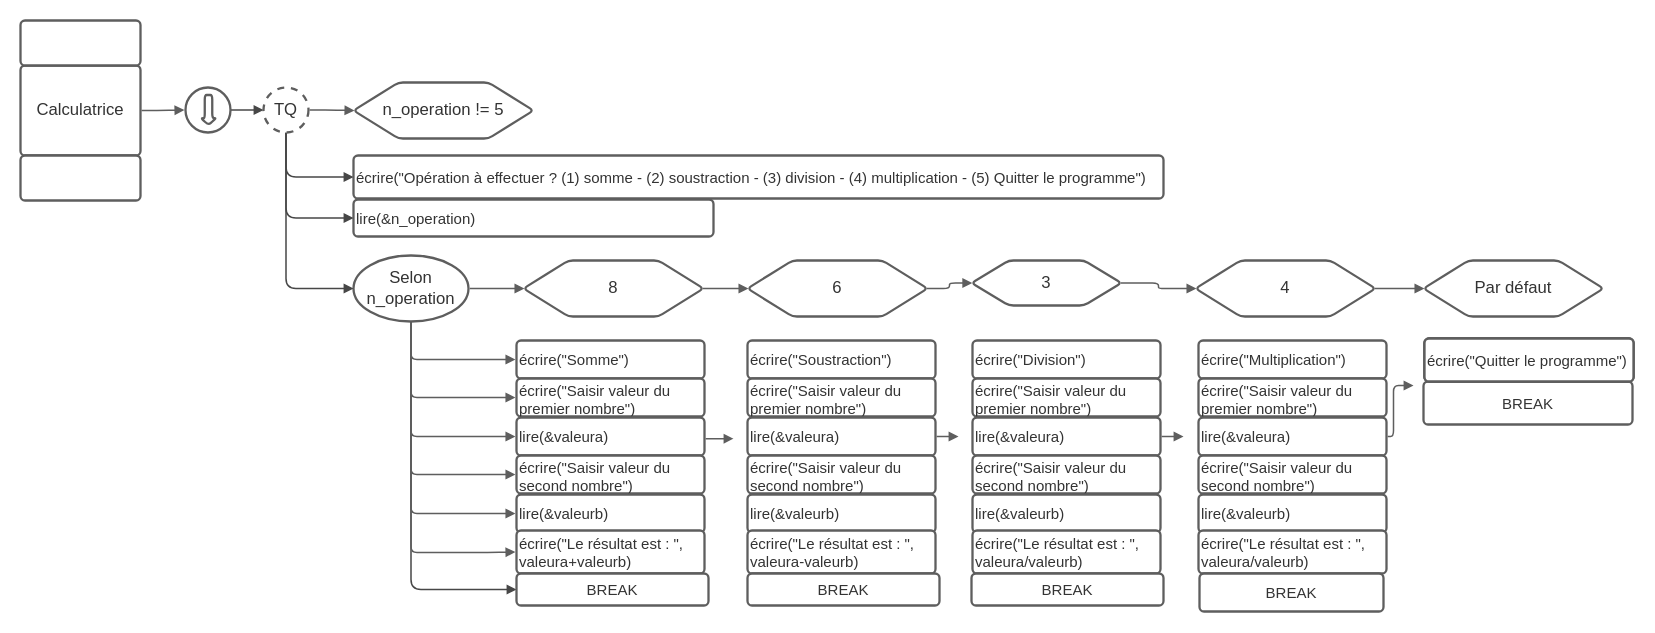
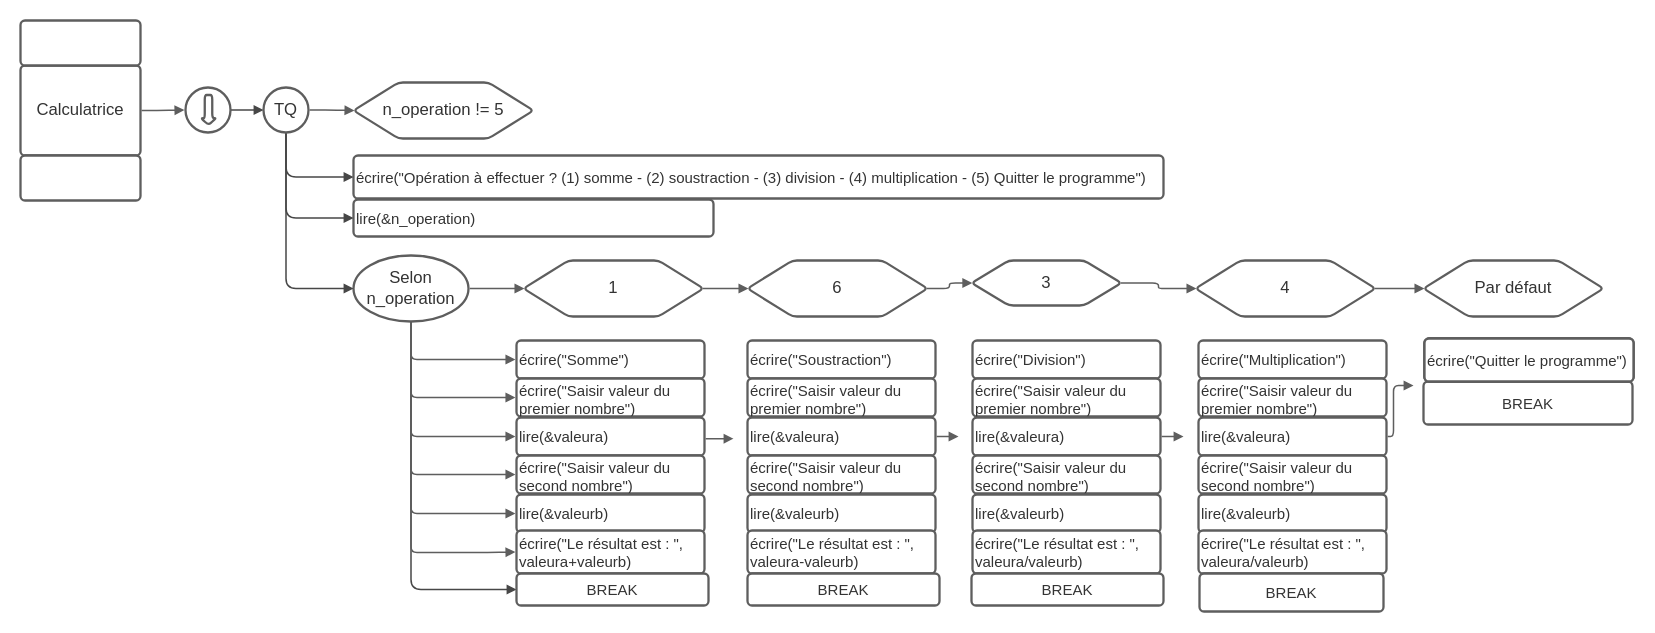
node "TQ": style dashed -> solid
node "8": label "8" -> "1"
